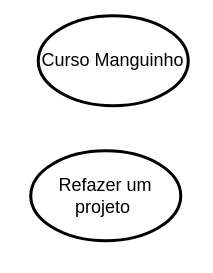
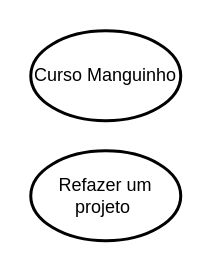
node "Curso Manguinho": moved (113, 61) -> (106, 76)
